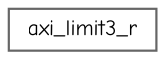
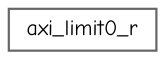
node "axi_limit3_r": label "axi_limit3_r" -> "axi_limit0_r"
